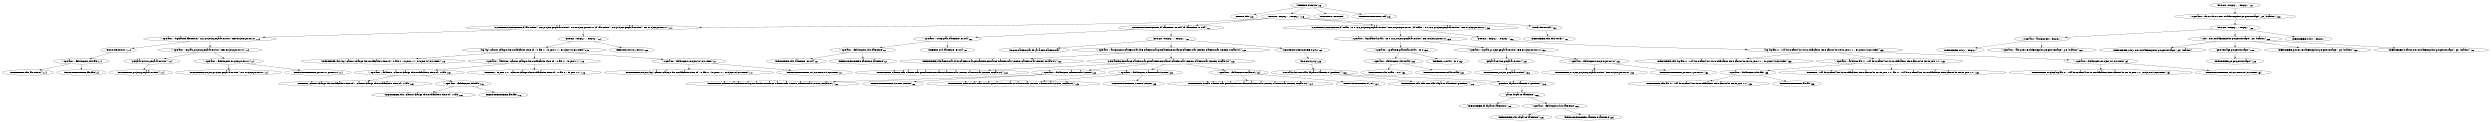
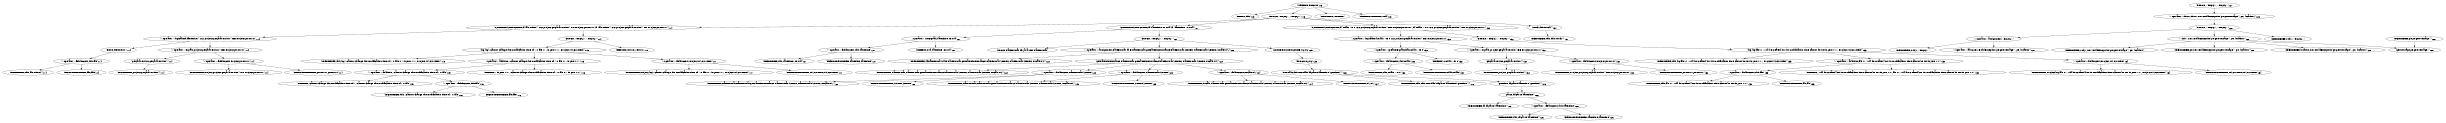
node "(RETURN,return;,return;)": text "168" -> "118"
edge "(getMessage,pe.getMessage())" -> "(IDENTIFIER,pe,pe.getMessage())": reversed
